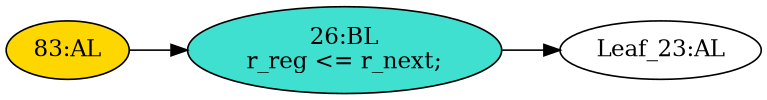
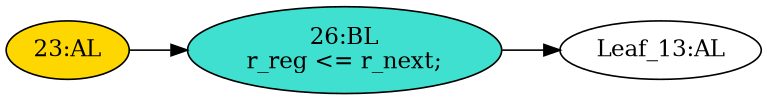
node "83:AL": label "83:AL" -> "23:AL"
node "Leaf_23:AL": label "Leaf_23:AL" -> "Leaf_13:AL"
